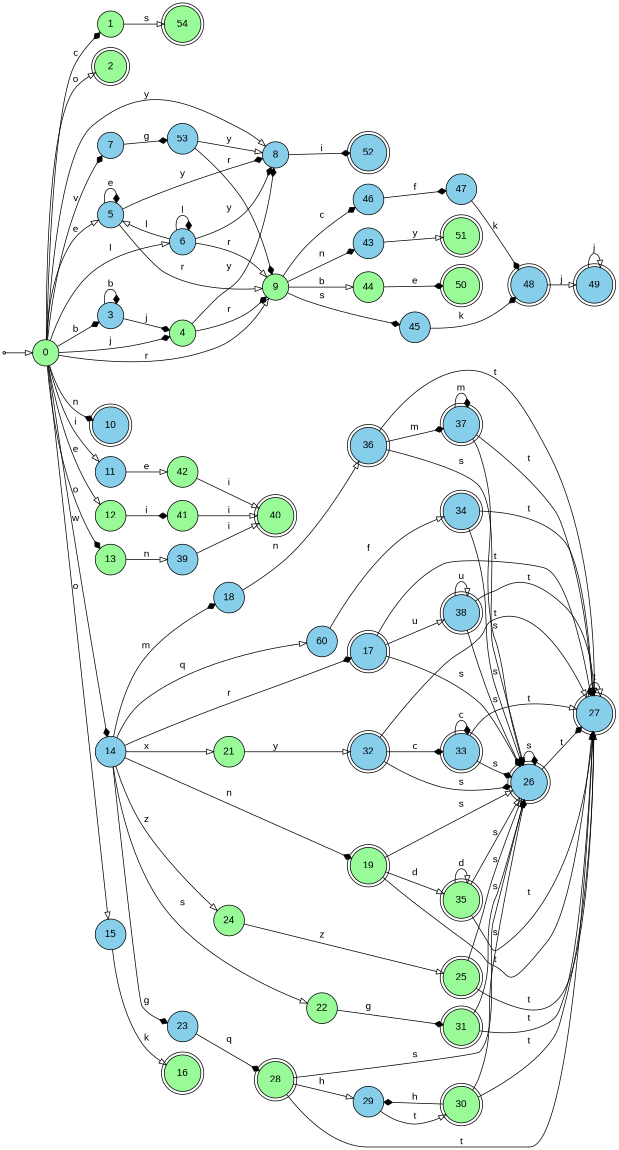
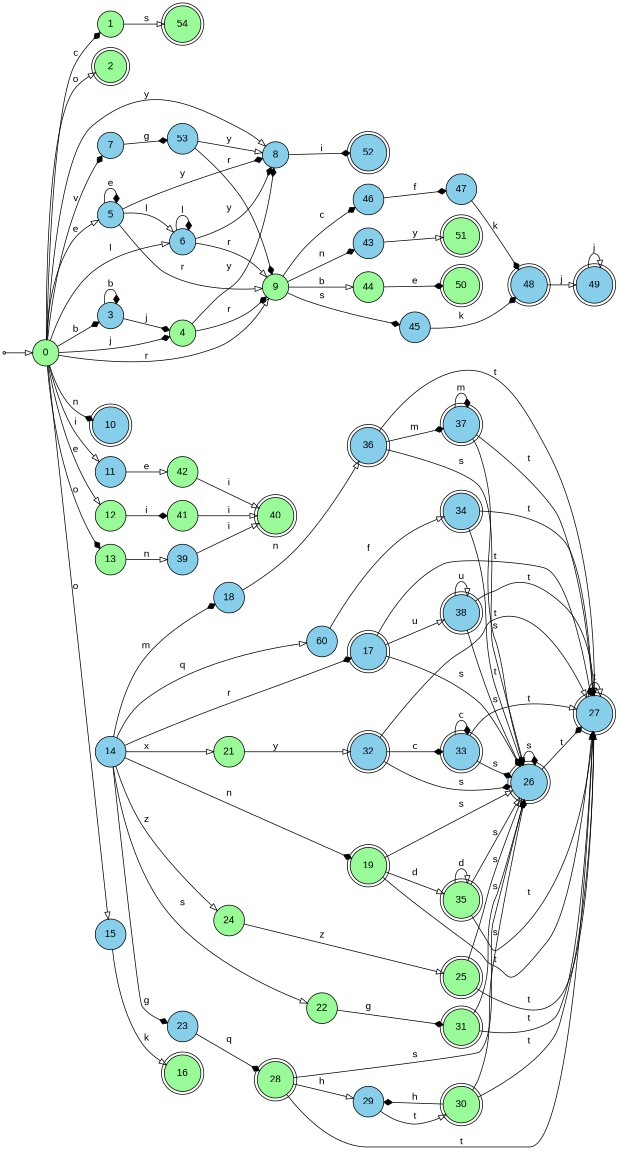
edge "6" -> "5": reversed
edge "0" -> "14": removed, label "w"
edge "34" -> "26": label "s" -> "t"
